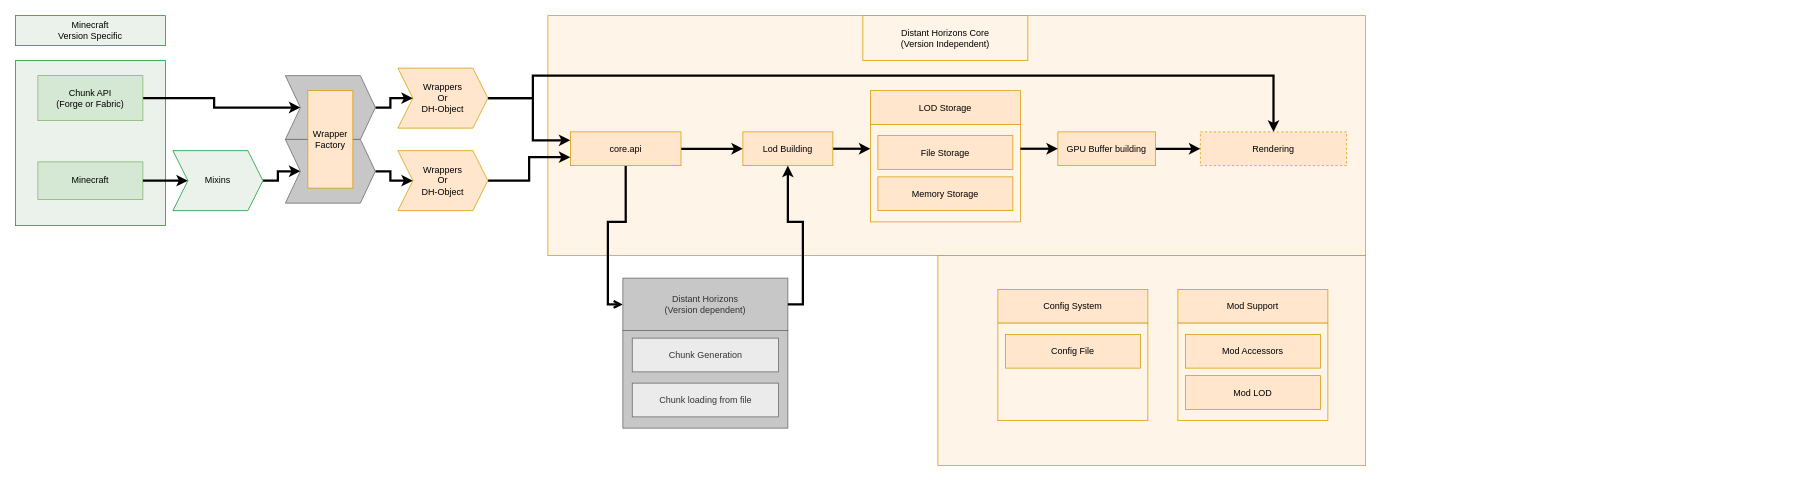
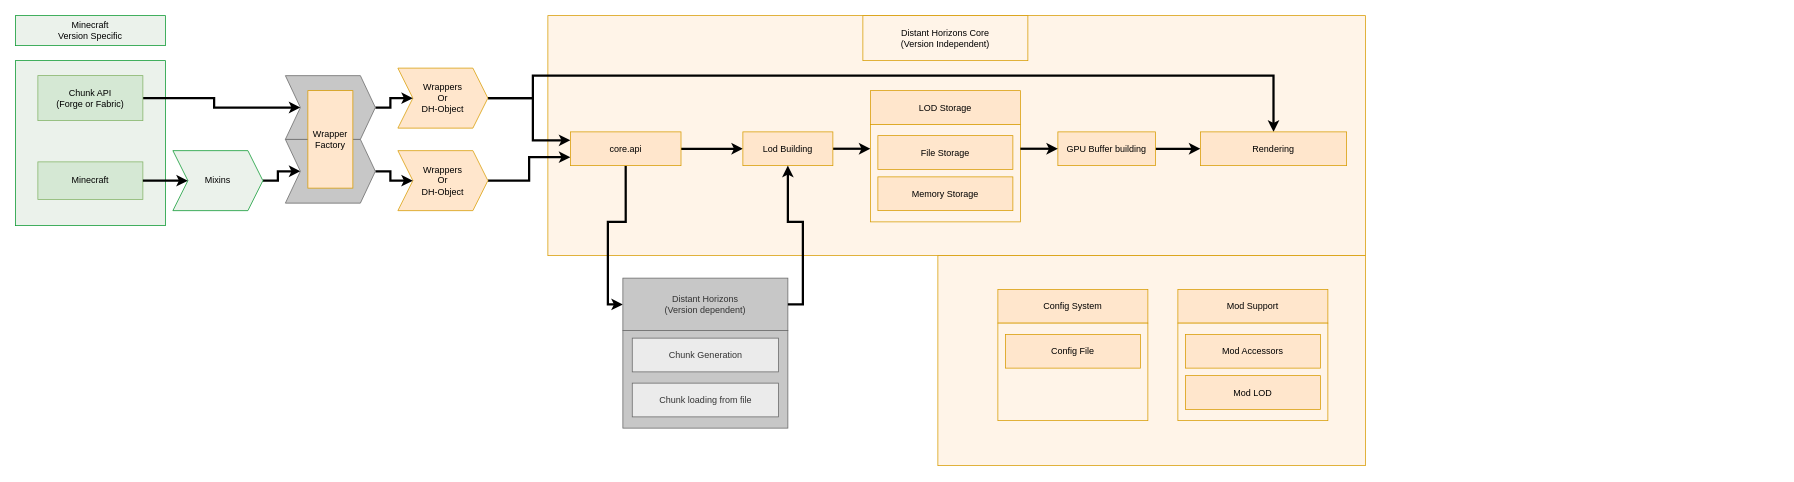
node "Rendering": style dashed -> solid
edge "core.api" -> "Distant Horizons (Version dependent)": arrowhead open -> classic
